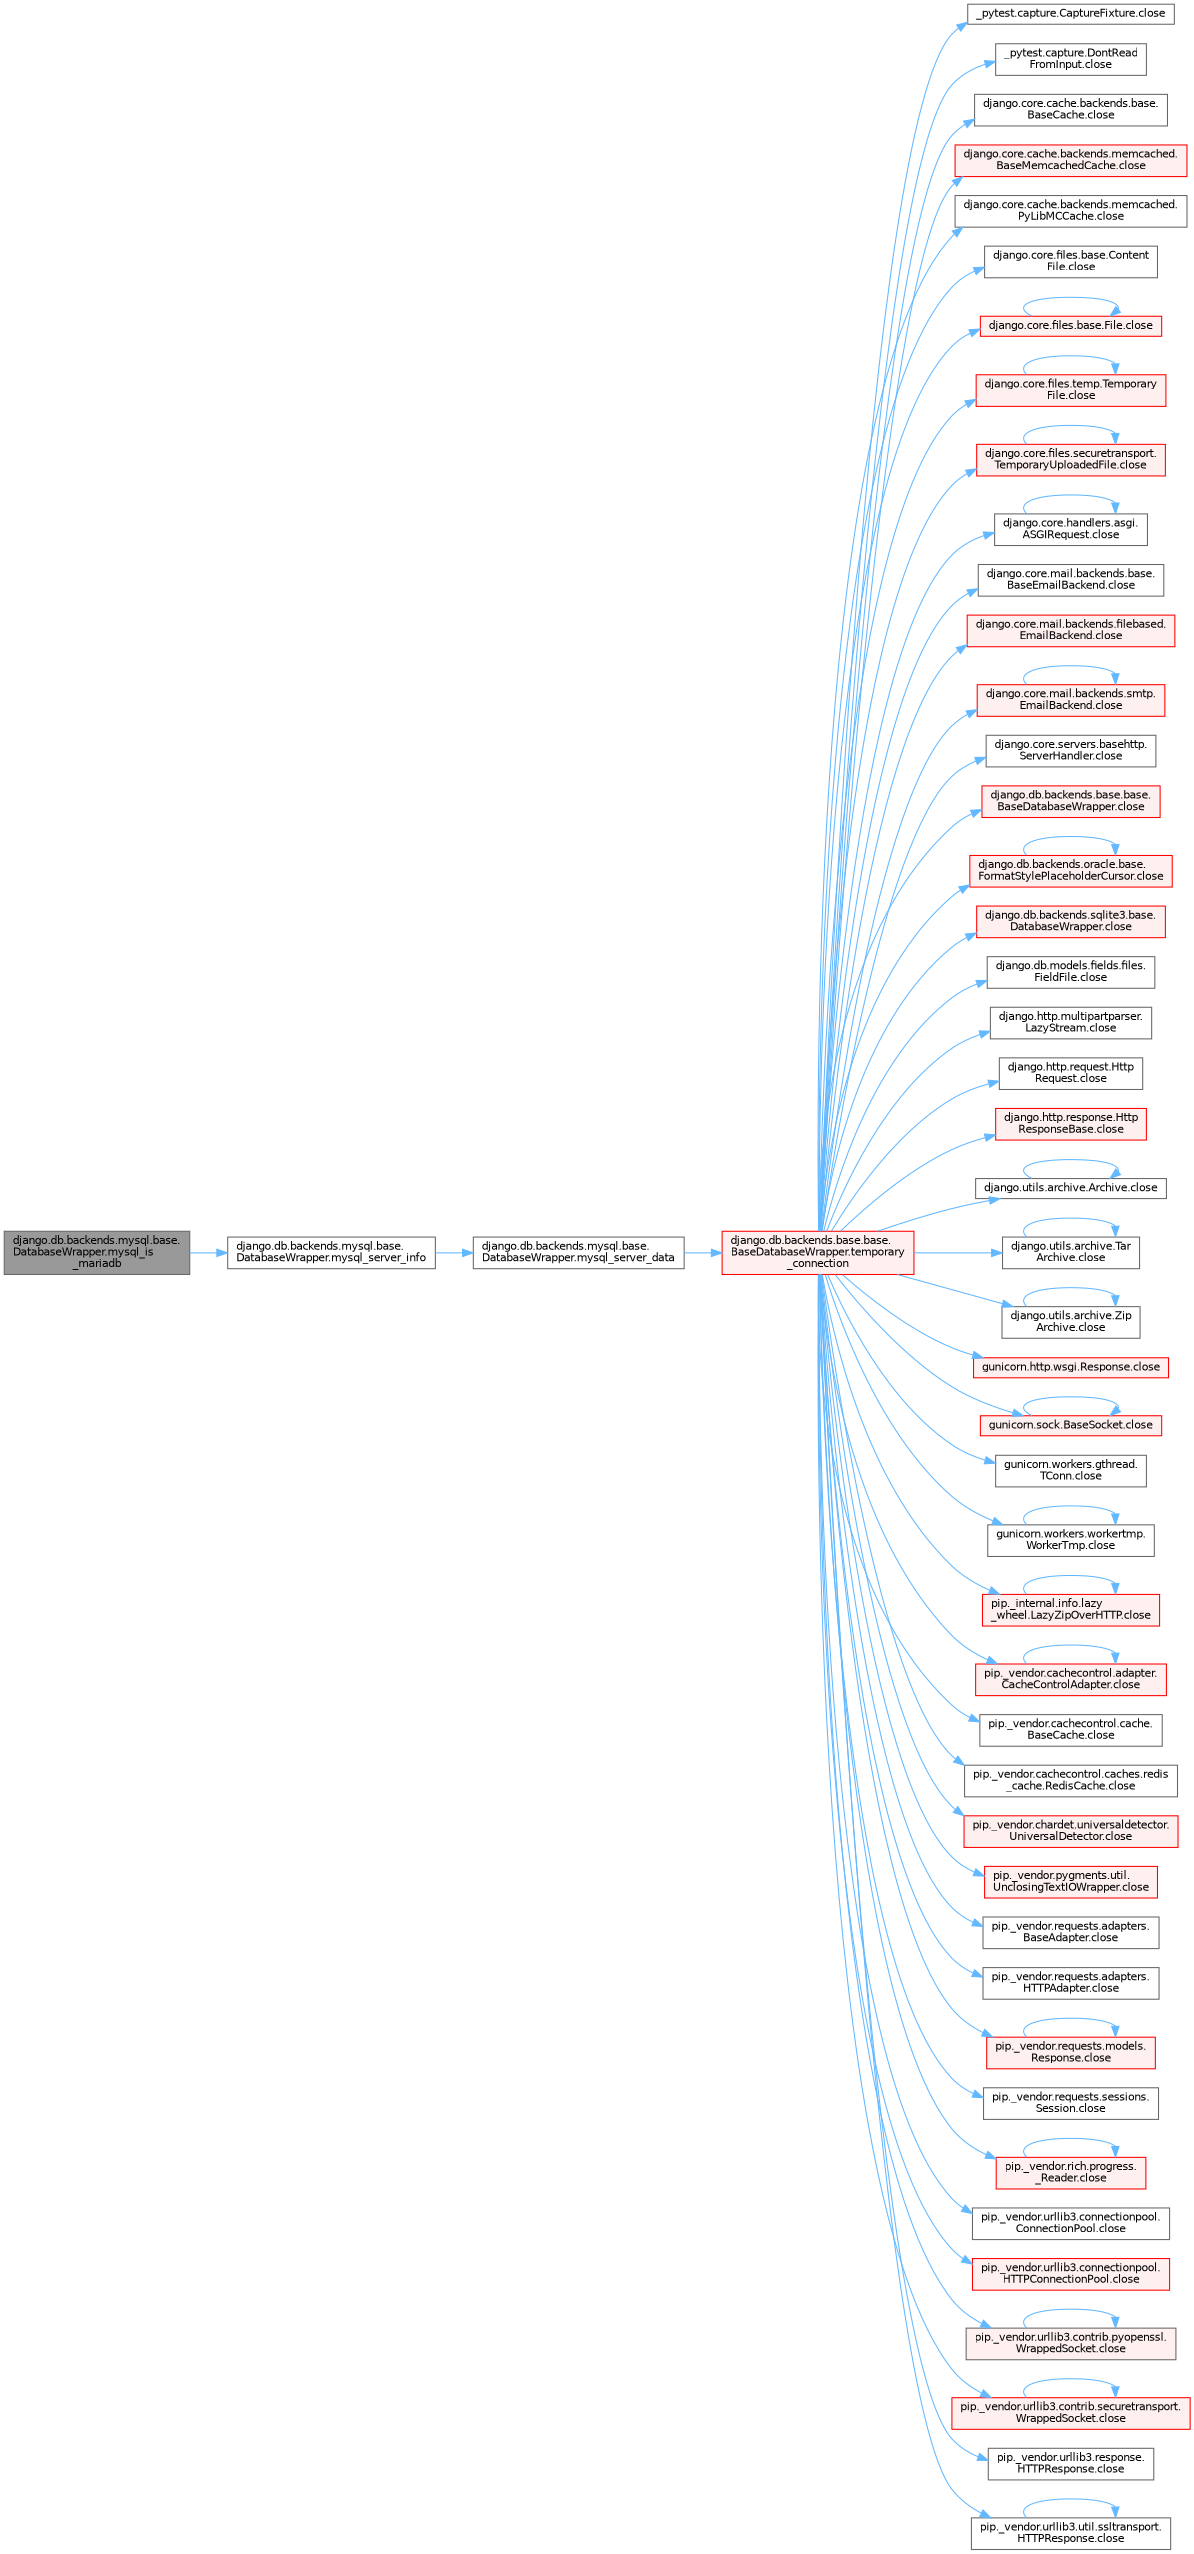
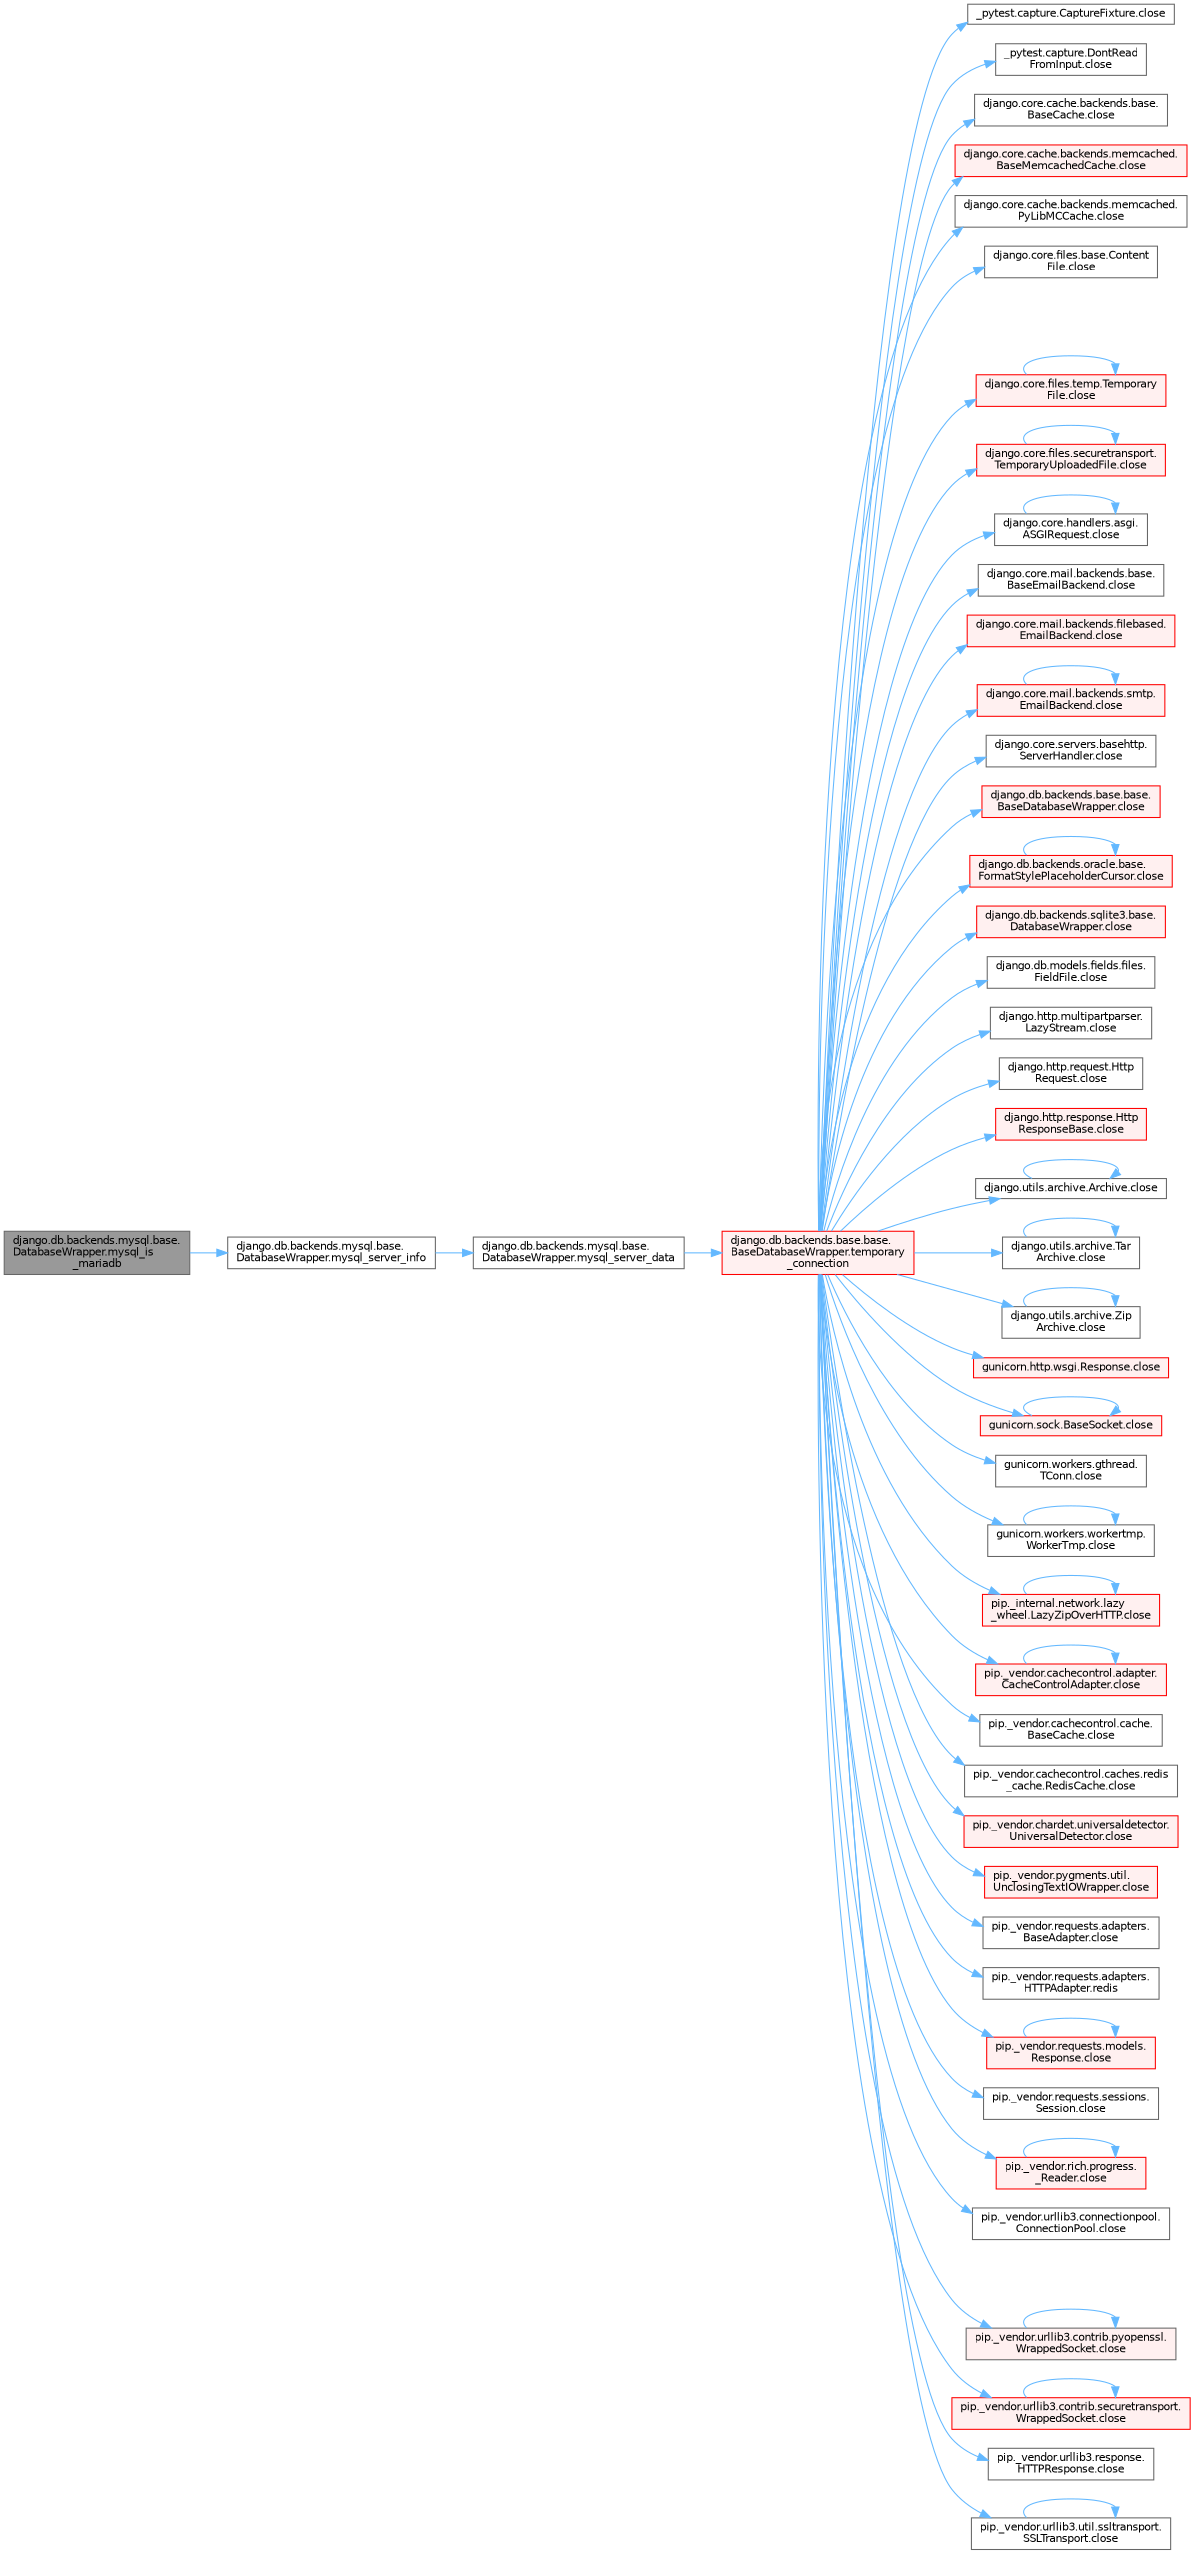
node "django.core.files.base.File.close": removed
node "pip._internal.info.lazy _wheel.LazyZipOverHTTP.close": label "pip._internal.info.lazy _wheel.LazyZipOverHTTP.close" -> "pip._internal.network.lazy _wheel.LazyZipOverHTTP.close"
node "pip._vendor.requests.adapters. HTTPAdapter.close": label "pip._vendor.requests.adapters. HTTPAdapter.close" -> "pip._vendor.requests.adapters. HTTPAdapter.redis"
node "pip._vendor.urllib3.connectionpool. HTTPConnectionPool.close": removed
node "pip._vendor.urllib3.util.ssltransport. HTTPResponse.close": label "pip._vendor.urllib3.util.ssltransport. HTTPResponse.close" -> "pip._vendor.urllib3.util.ssltransport. SSLTransport.close"
